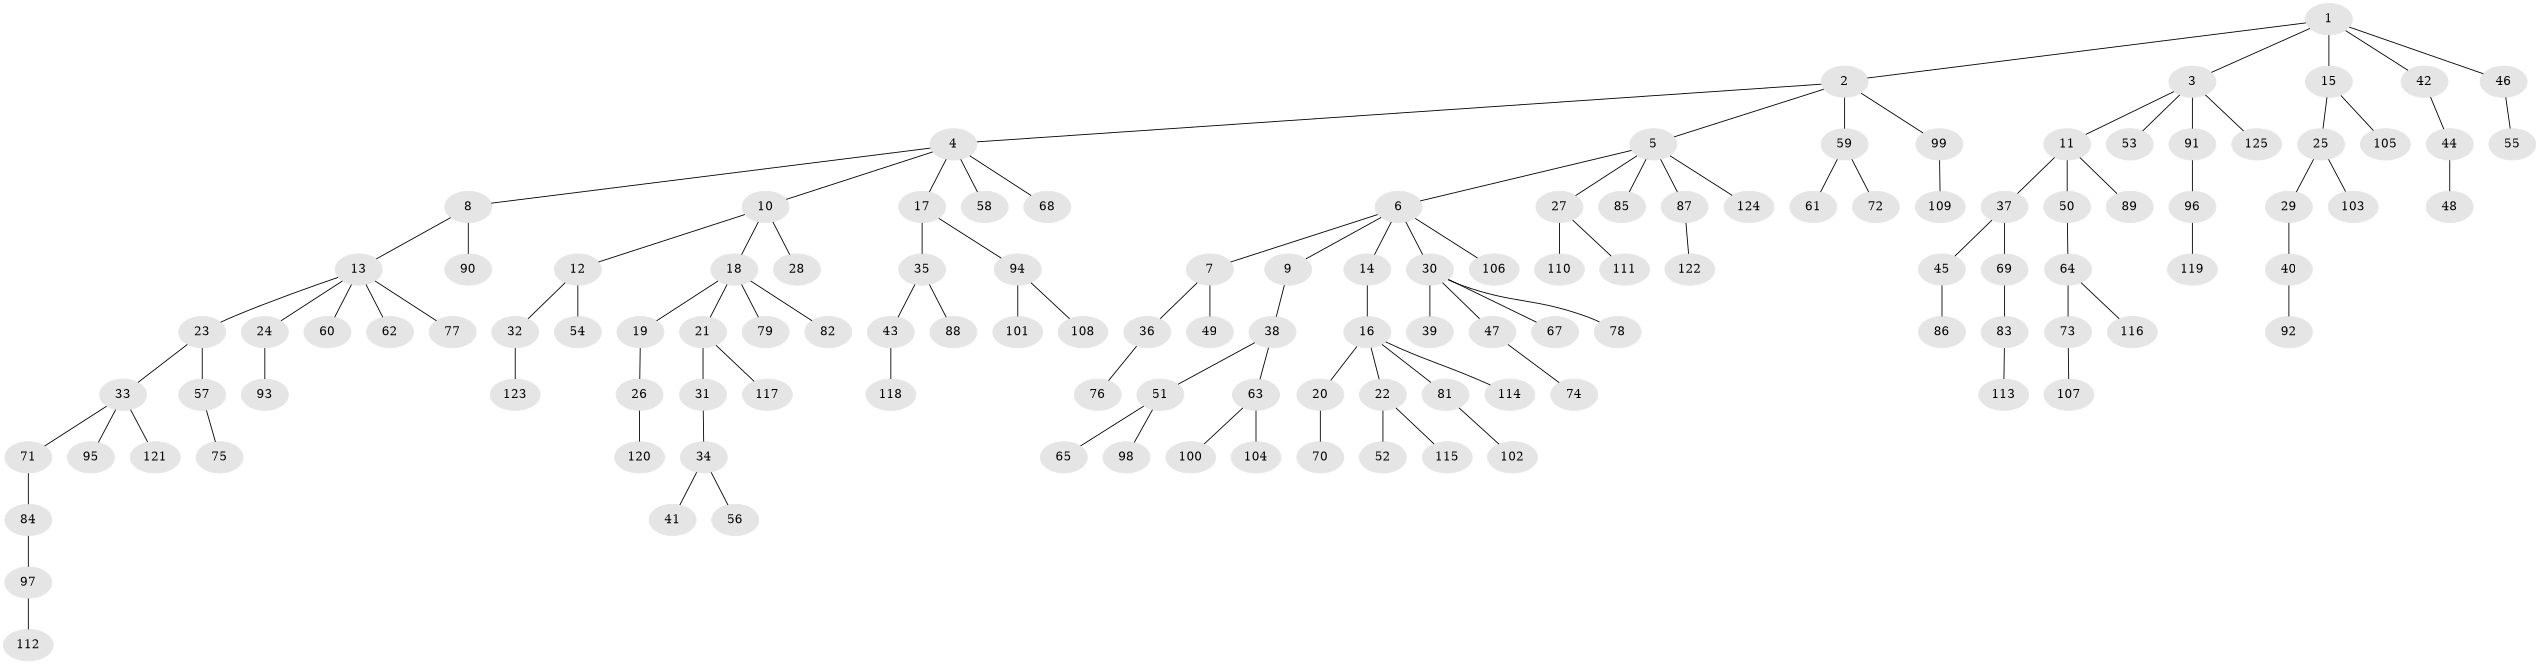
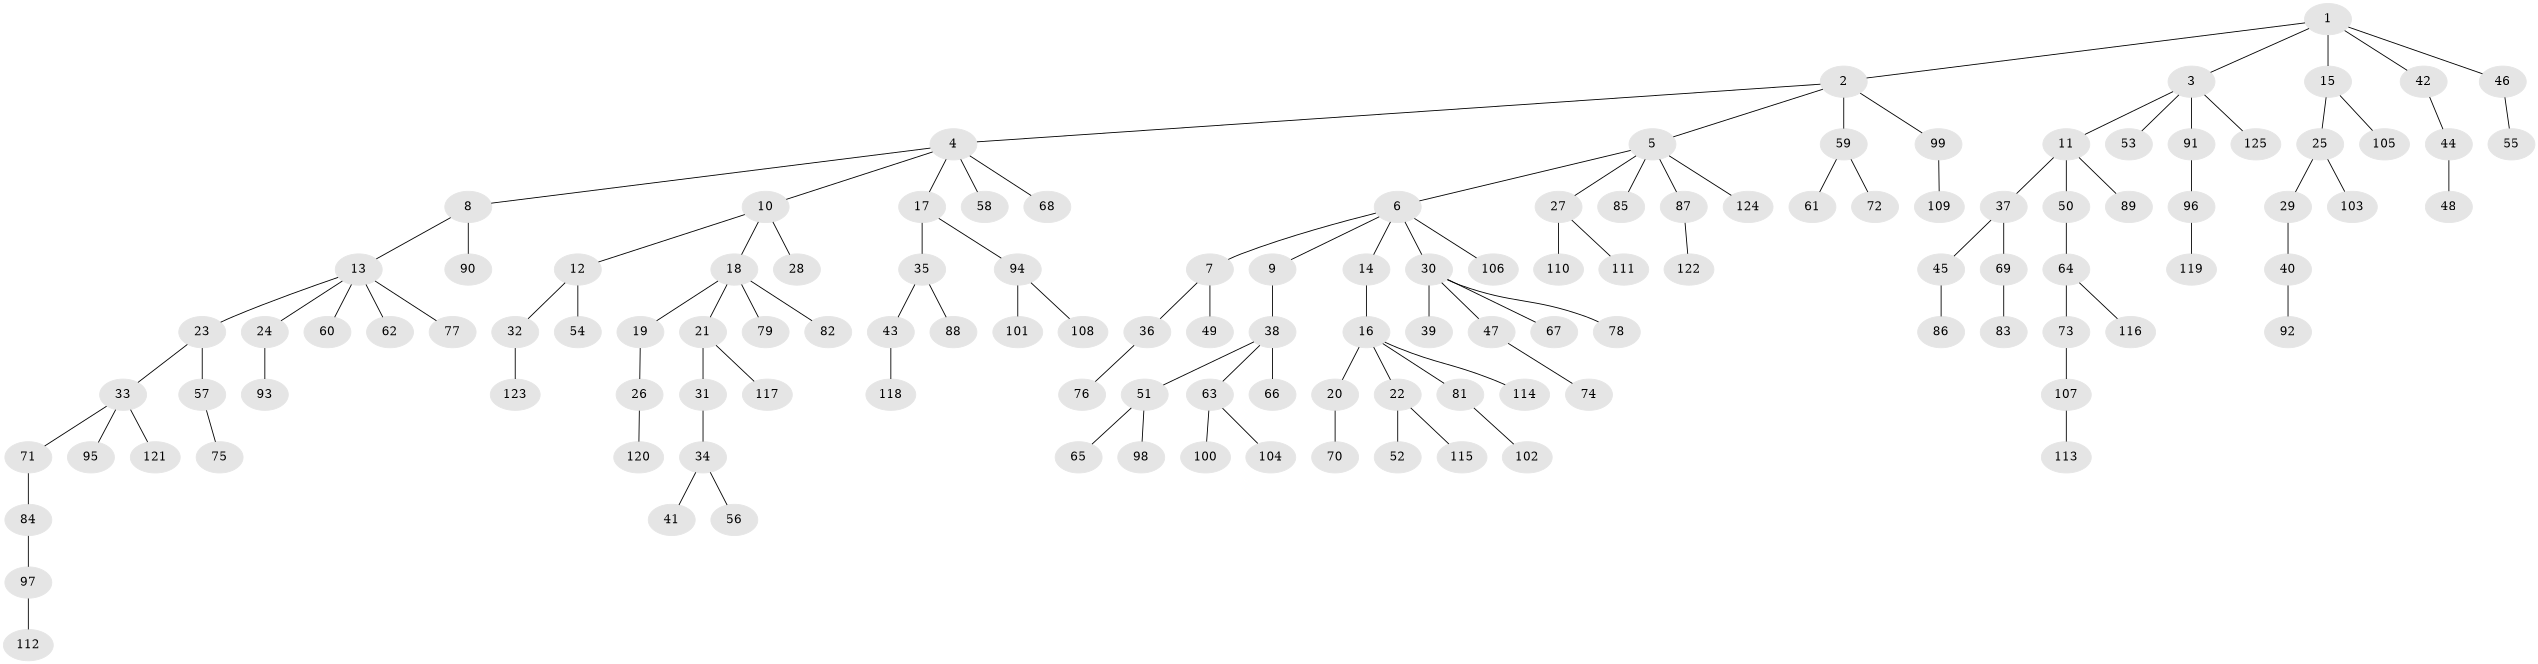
edge "83" -- "113": now "107" -- "113"
node "66": added
